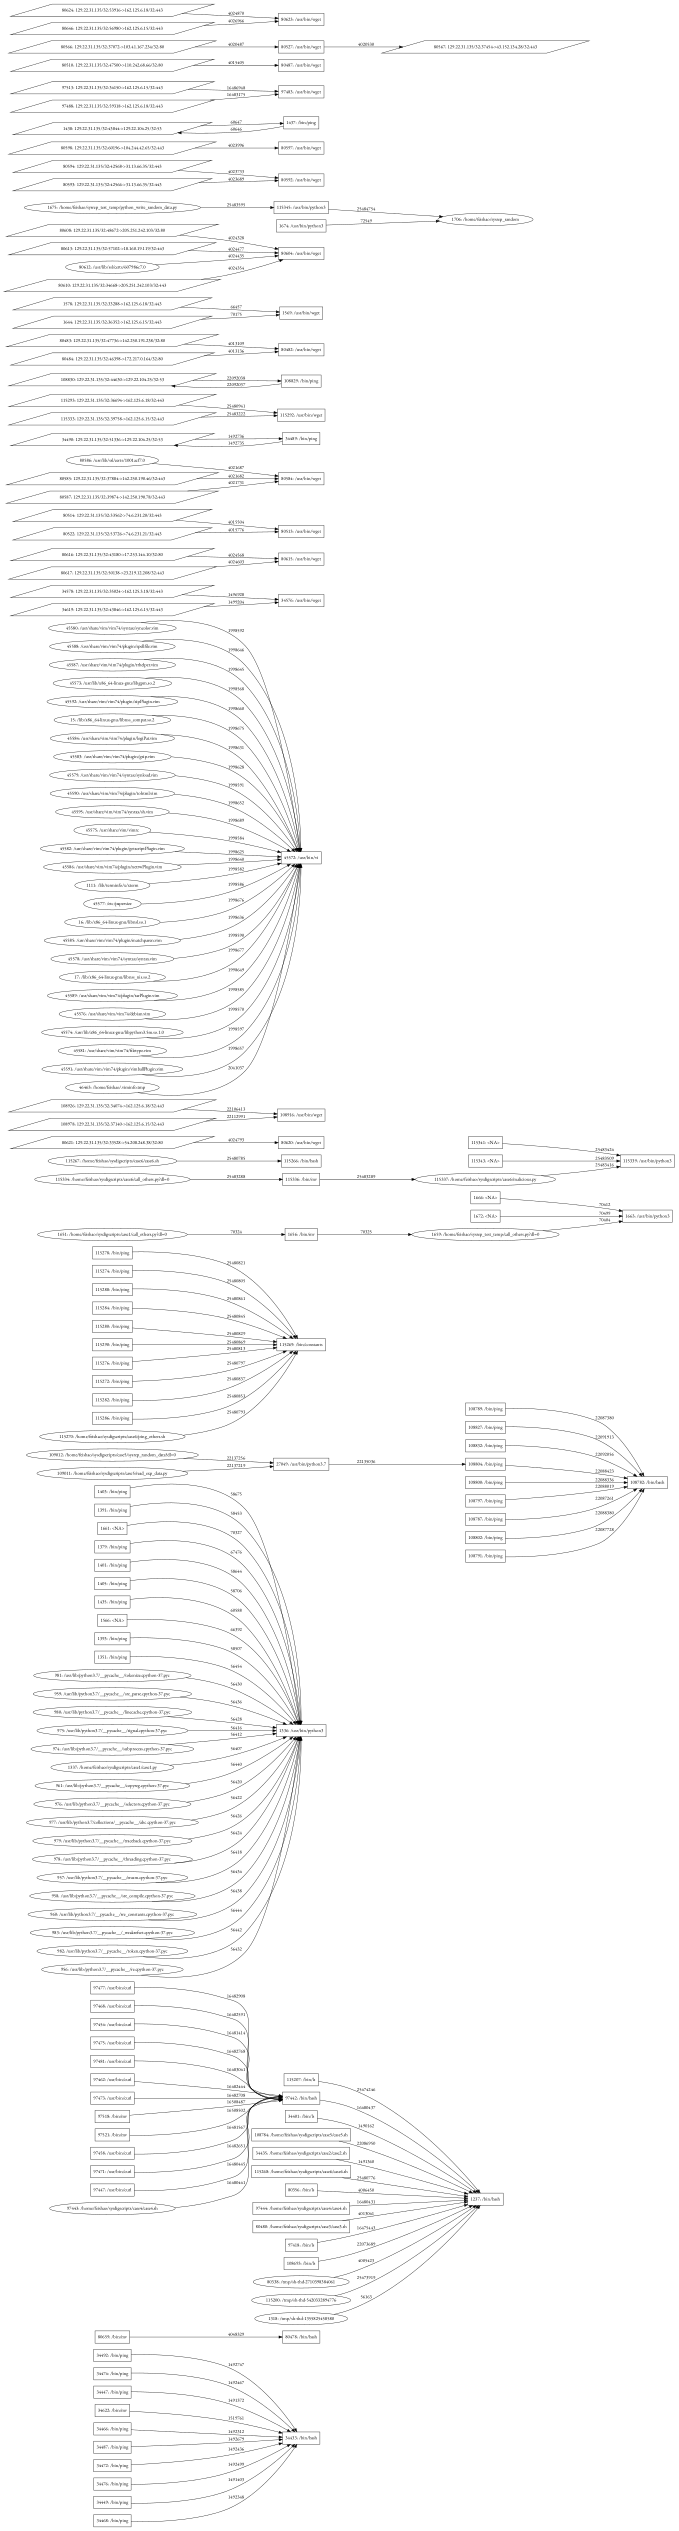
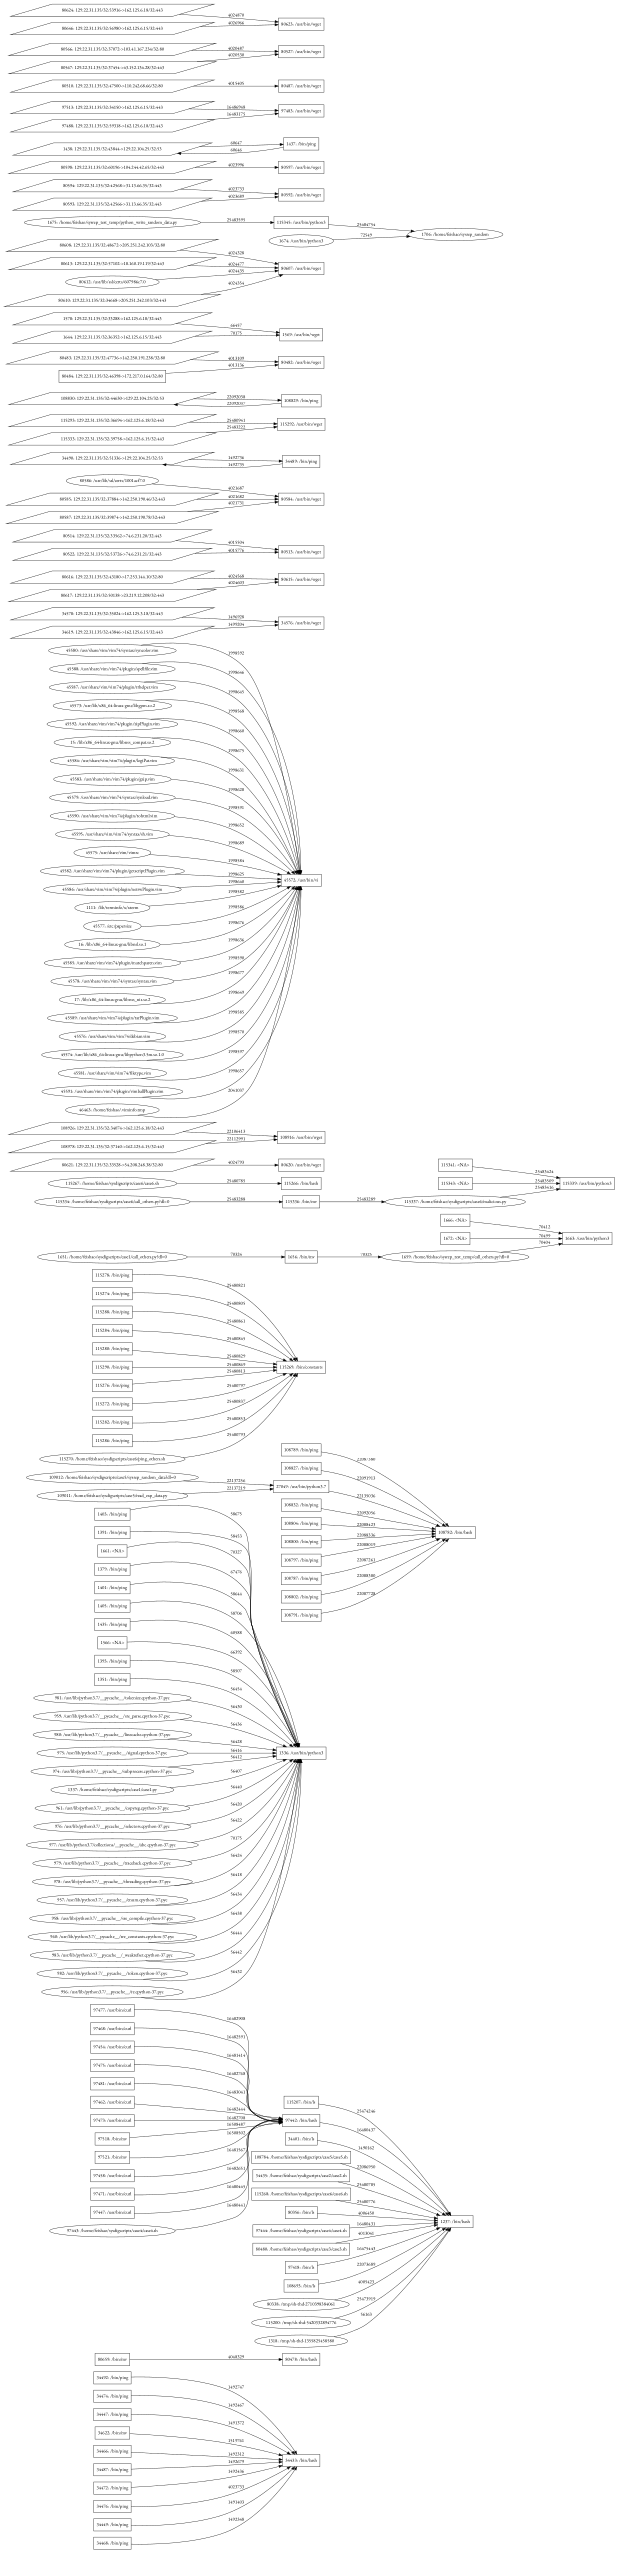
edge "80527: /usr/bin/wget" -> "80567: 129.22.31.135/32:37454->43.152.134.28/32:443": reversed
node "1674: /usr/bin/python3": shape box -> ellipse
node "80604: /usr/bin/wget": label "80604: /usr/bin/wget" -> "80607: /usr/bin/wget"
node "80484: 129.22.31.135/32:46398->172.217.0.164/32:80": shape parallelogram -> box
edge "27049: /usr/bin/python3.7" -> "108804: /bin/ping": now "27049: /usr/bin/python3.7" -> "108782: /bin/bash"
edge "979: /usr/lib/python3.7/__pycache__/traceback.cpython-37.pyc" -> "1336: /usr/bin/python3": label "56426" -> "70175"
edge "34435: /home/feishao/sysdigscripts/case2/case2.sh" -> "1237: /bin/bash": label "1491360" -> "25480785"
edge "34476: /bin/ping" -> "34433: /bin/bash": label "1492499" -> "4023733"
